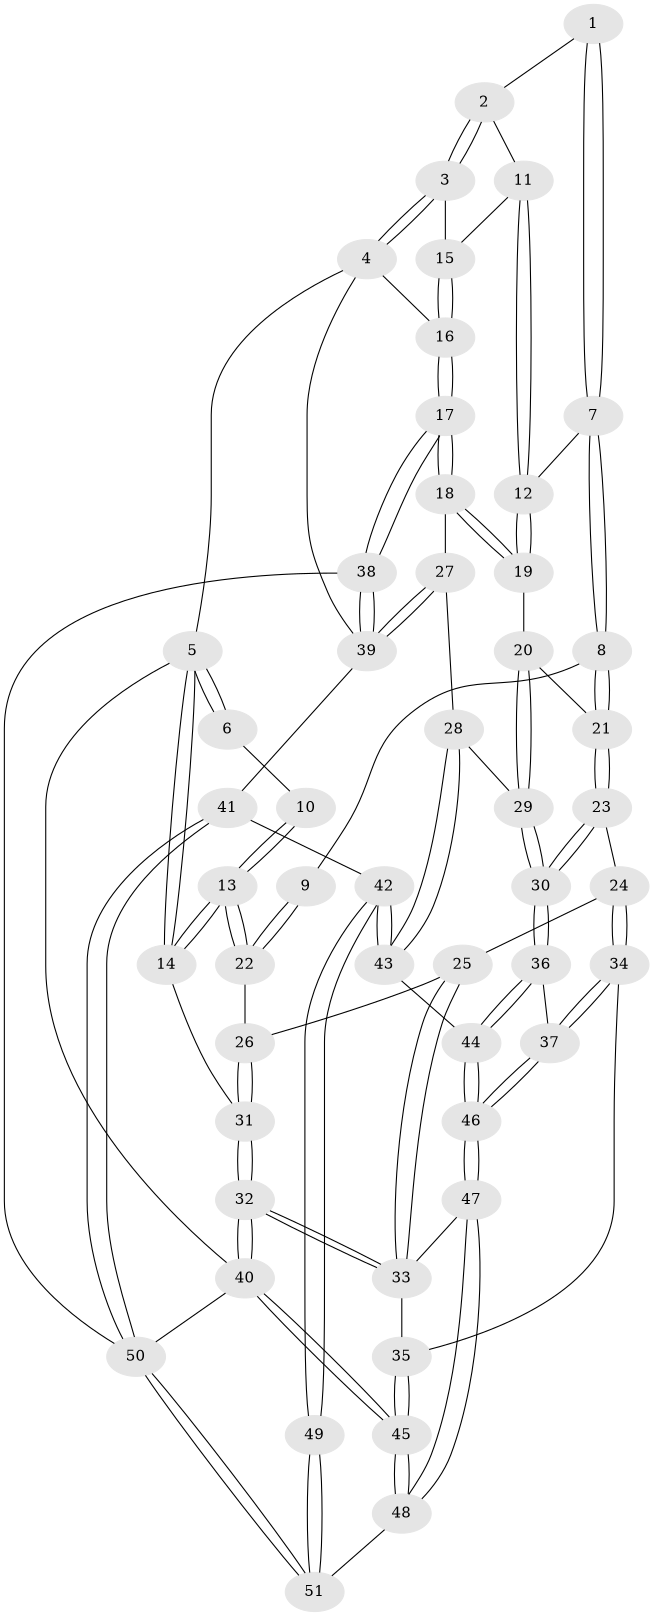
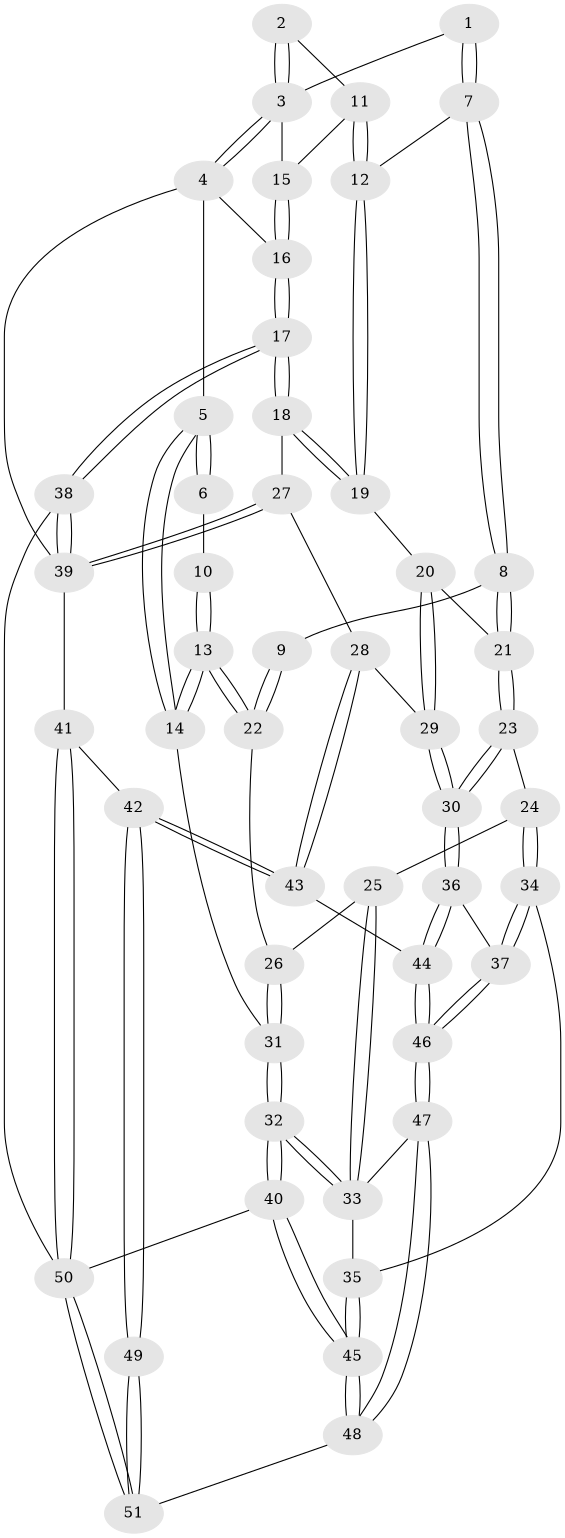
edge "1" -- "2": now "1" -- "3"
edge "5" -- "40": removed
